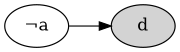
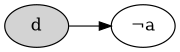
edge "¬a" -> "d": reversed
